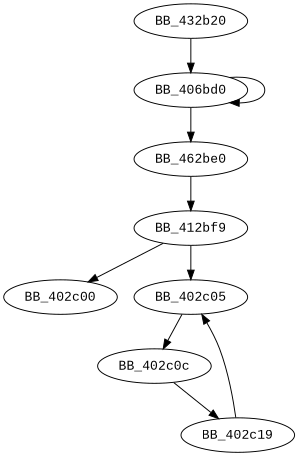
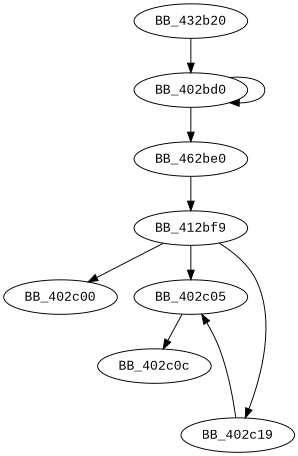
node "BB_406bd0": label "BB_406bd0" -> "BB_402bd0"
edge "BB_402c0c" -> "BB_402c19": now "BB_412bf9" -> "BB_402c19"
